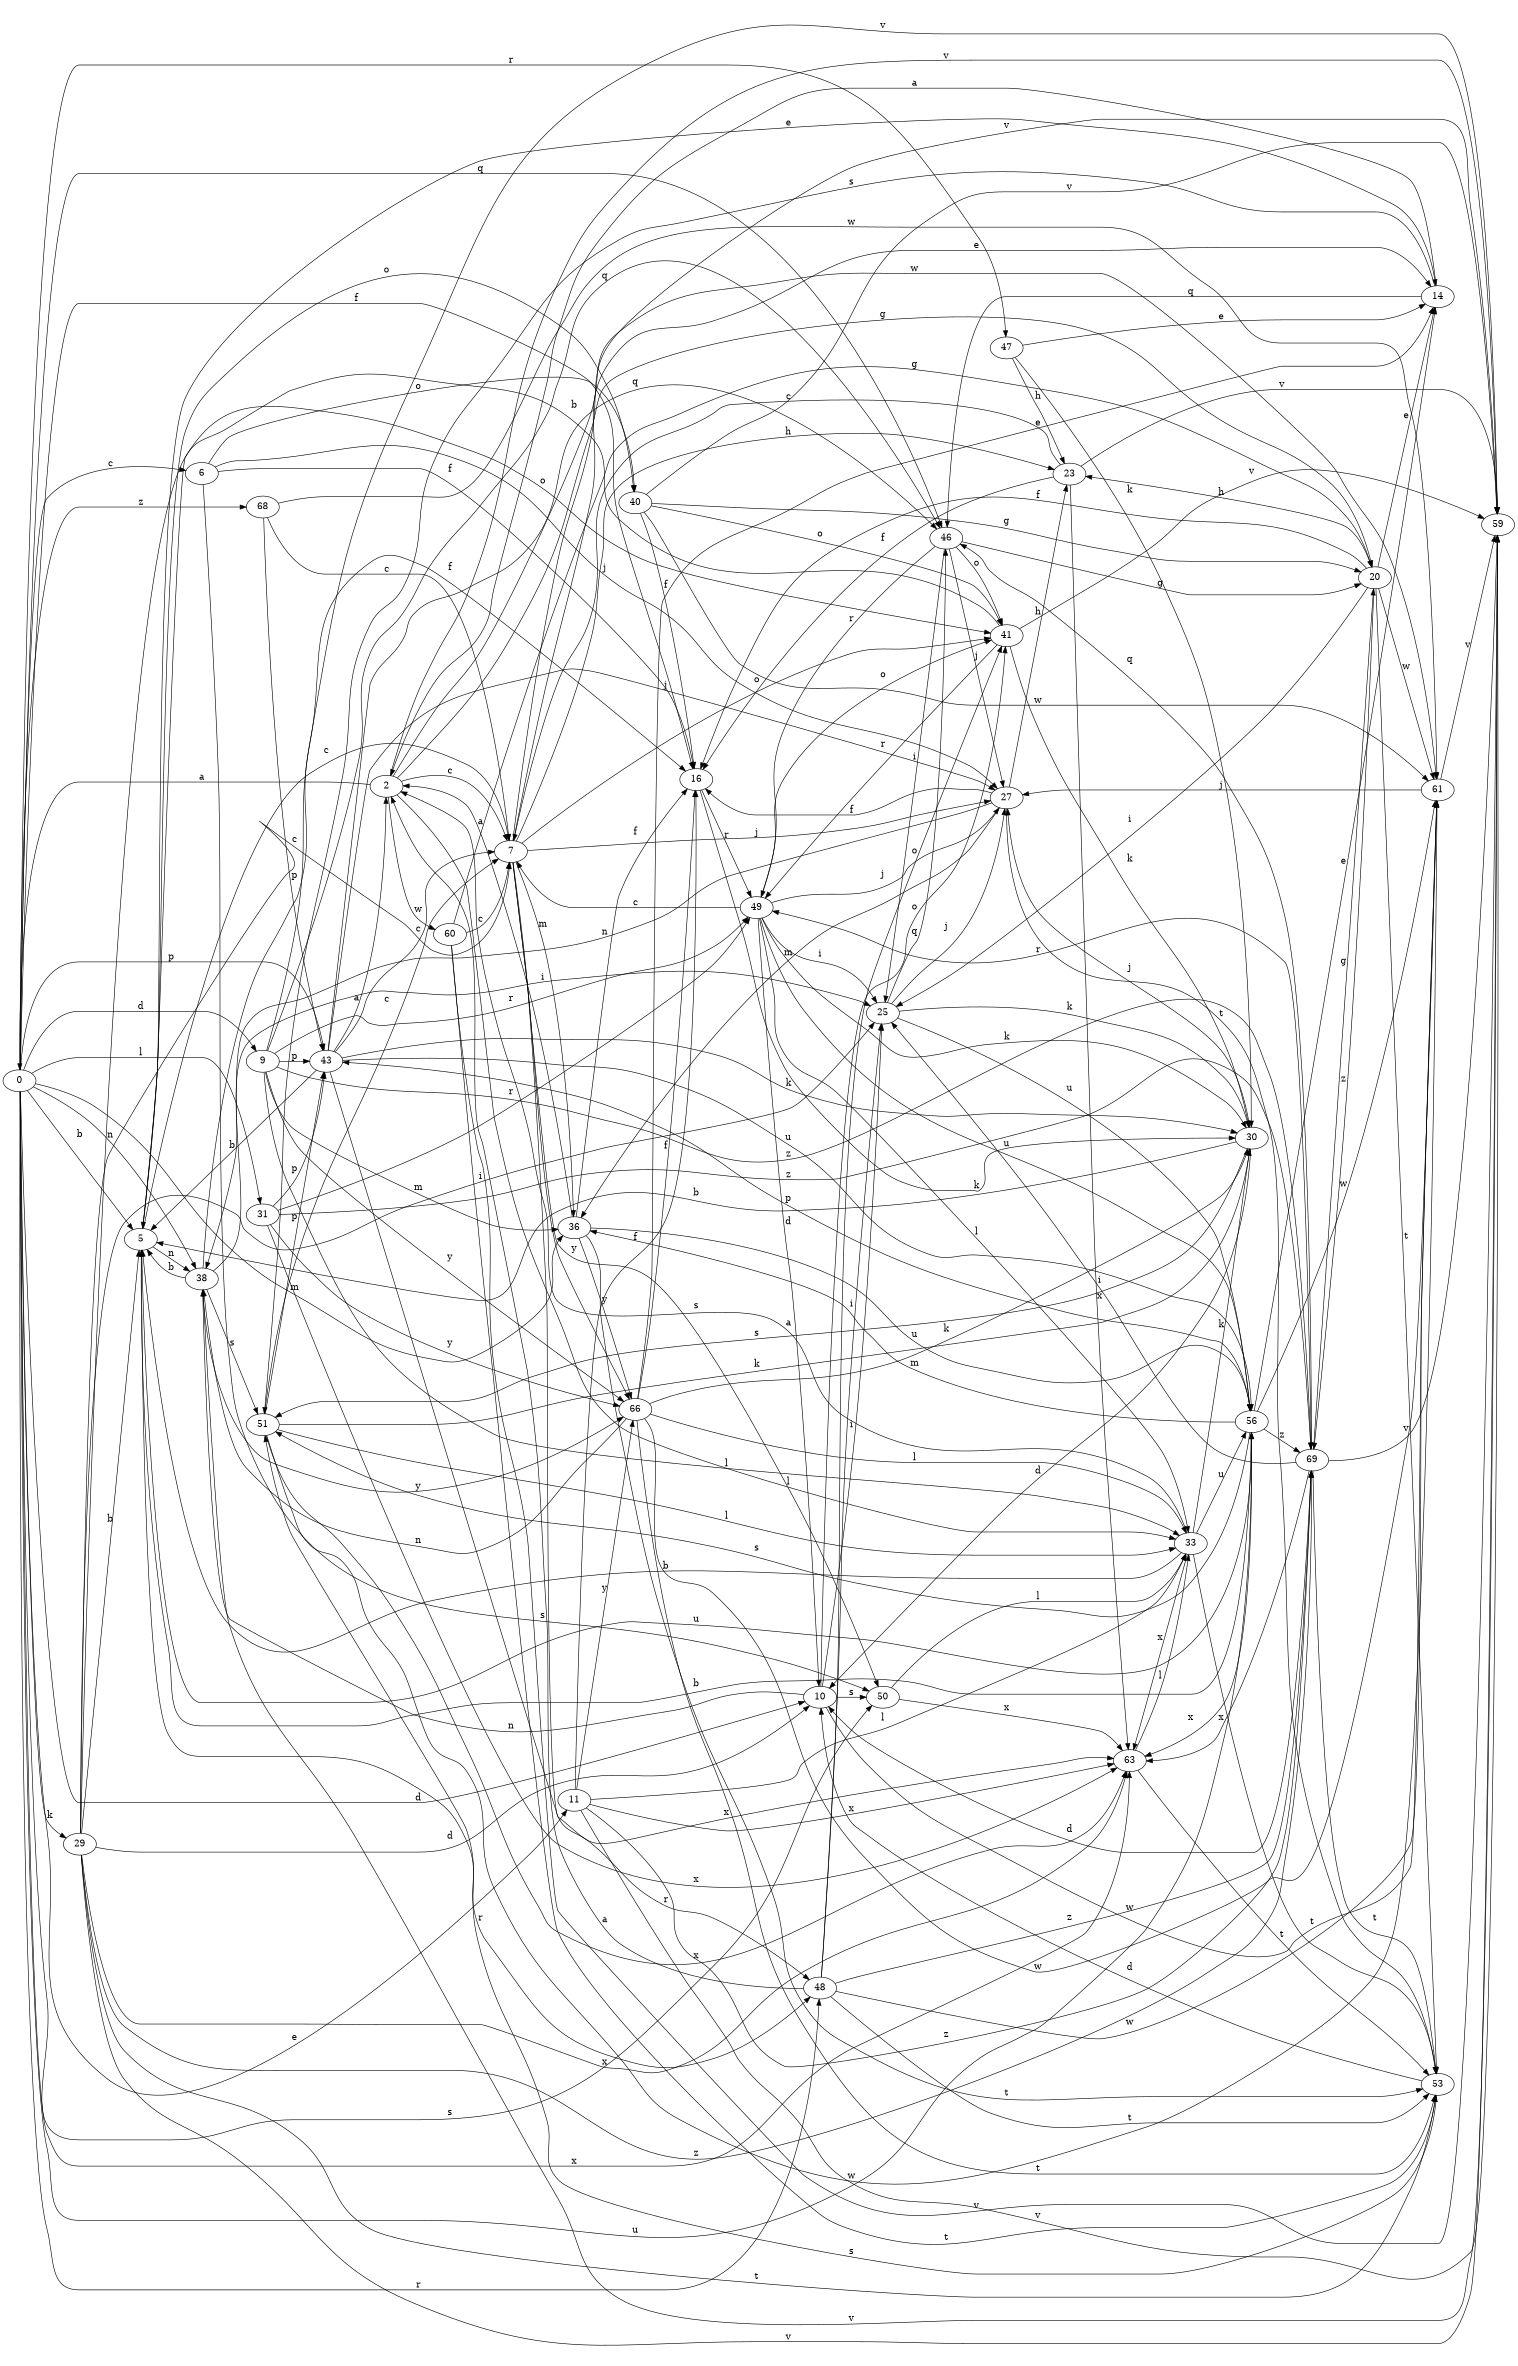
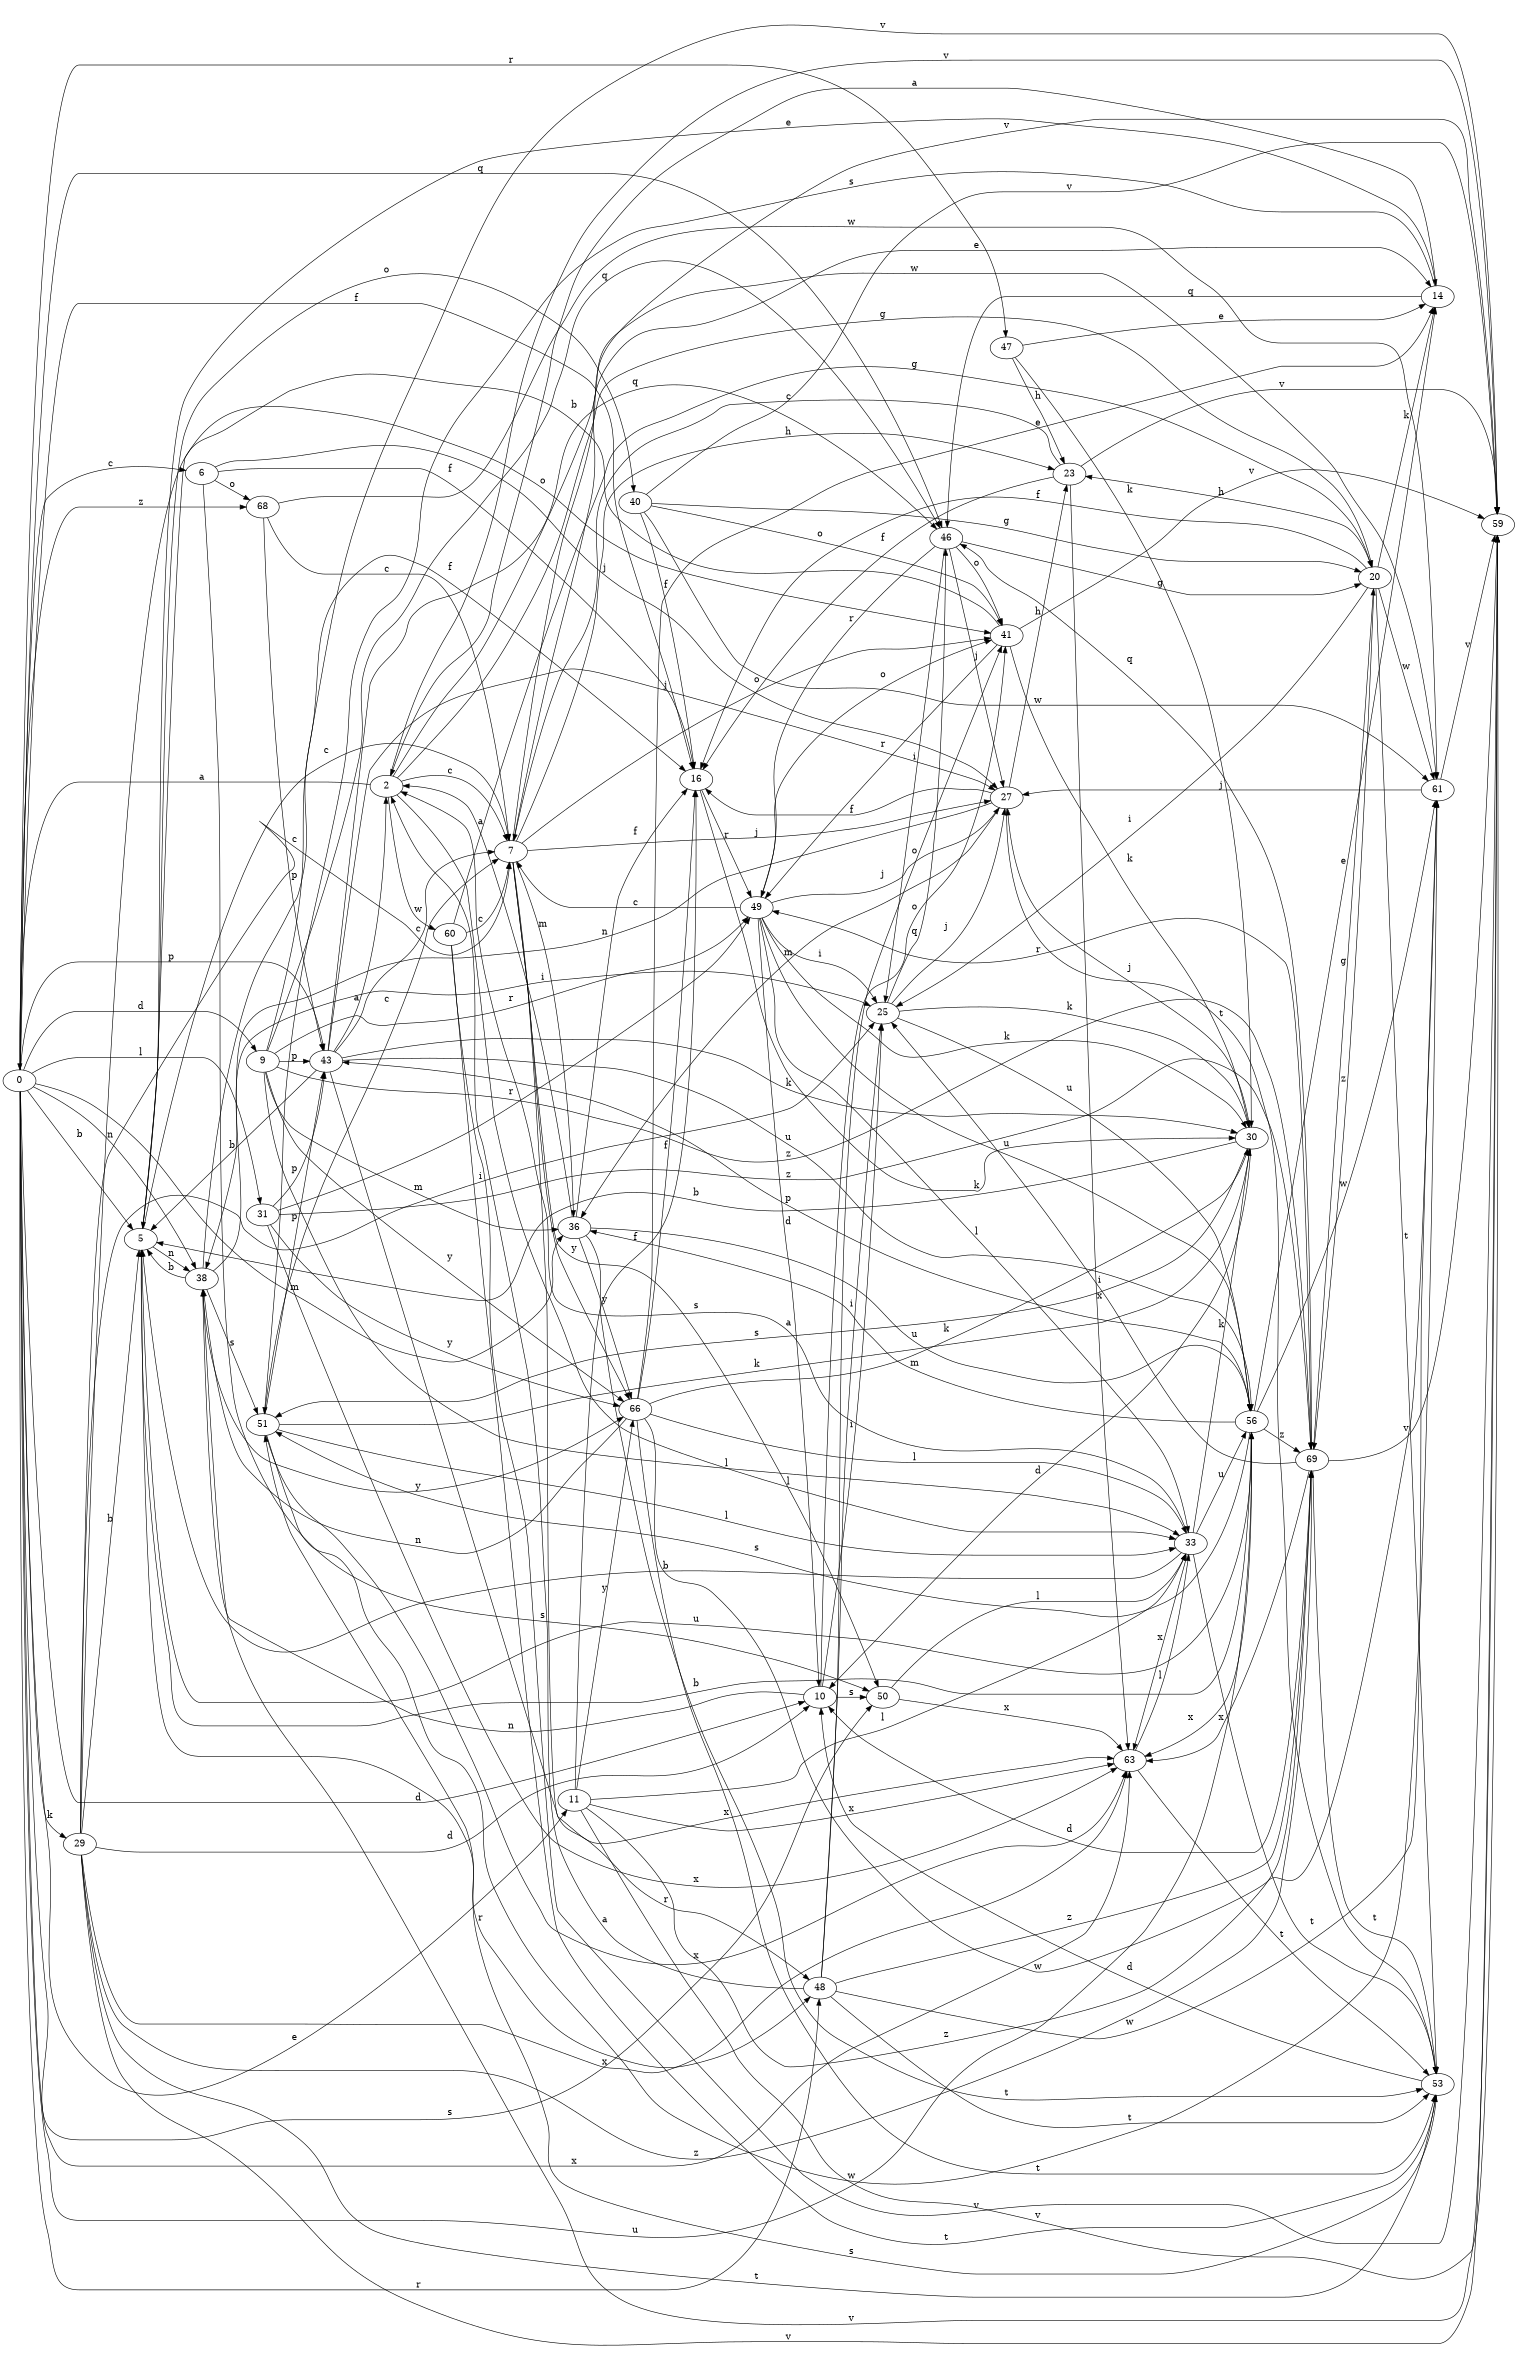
edge "6" -> "40": now "6" -> "68"
edge "20" -> "14": label "e" -> "k"
edge "10" -> "61": removed, label "w"
